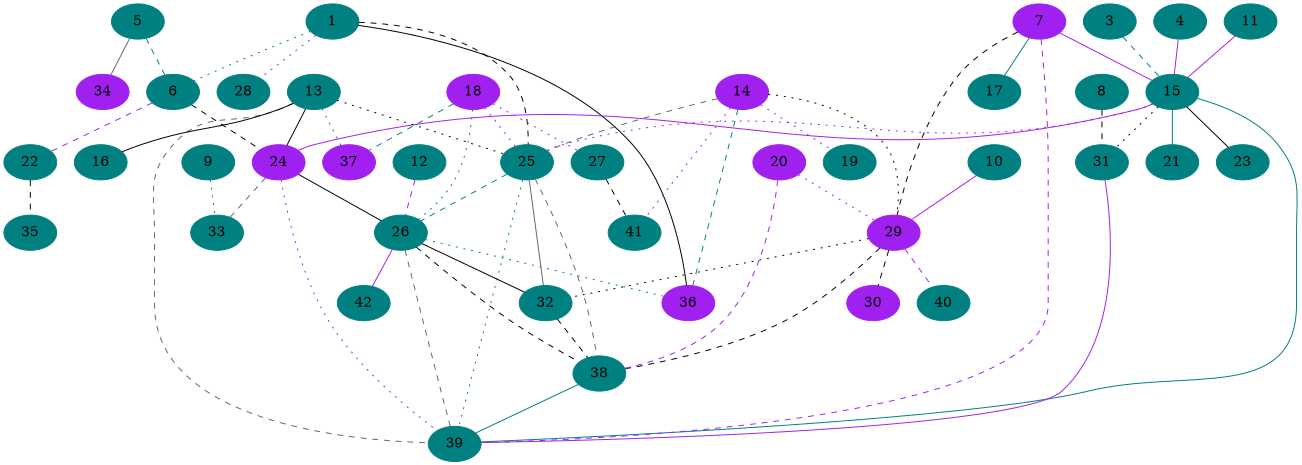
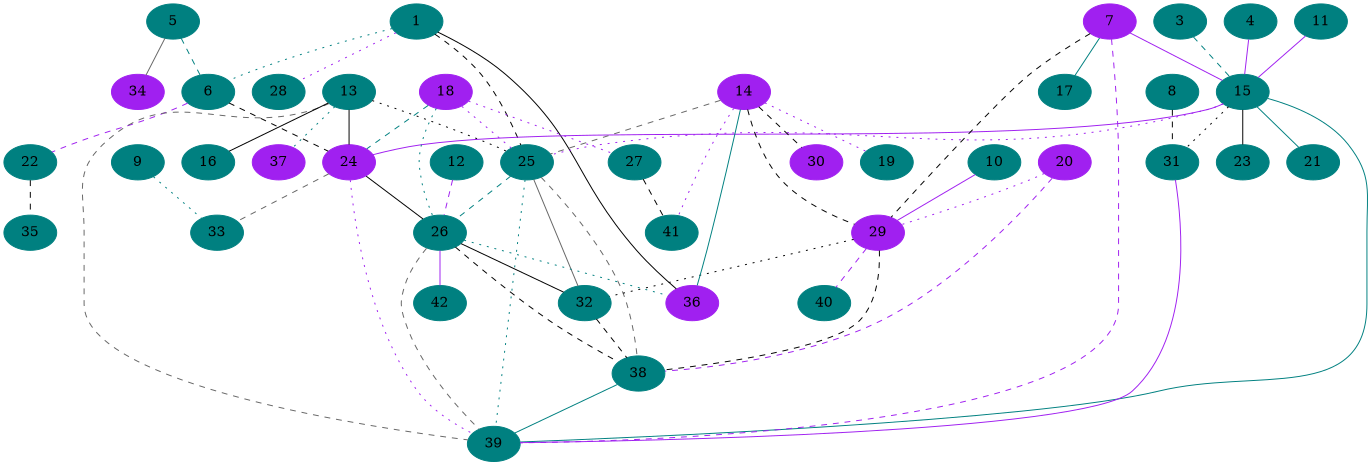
edge "14" -- "29": style dotted -> dashed
edge "18" -- "37": now "18" -- "24"
edge "14" -- "36": style dashed -> solid
edge "29" -- "30": now "14" -- "30"
